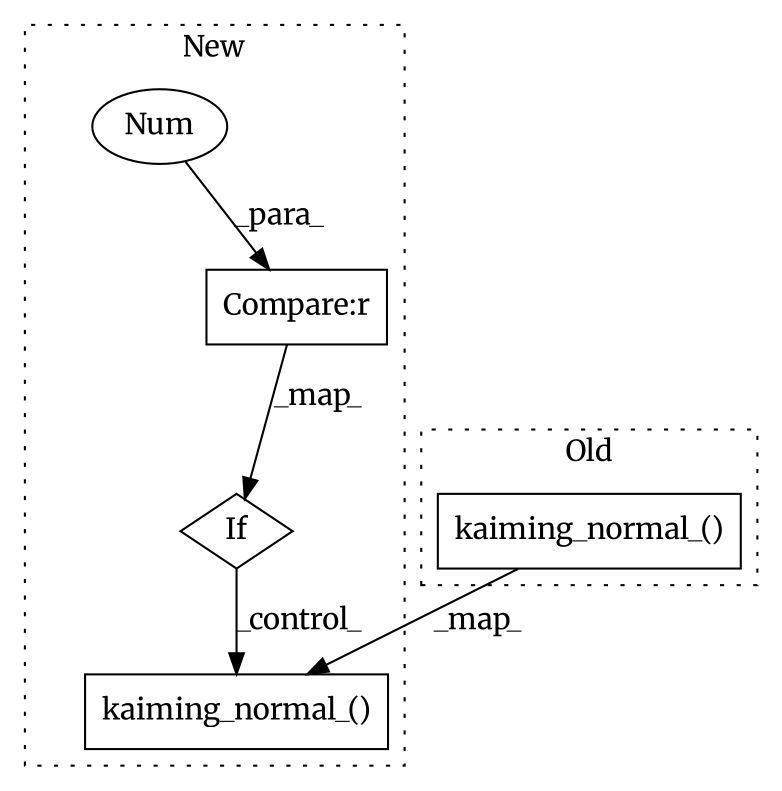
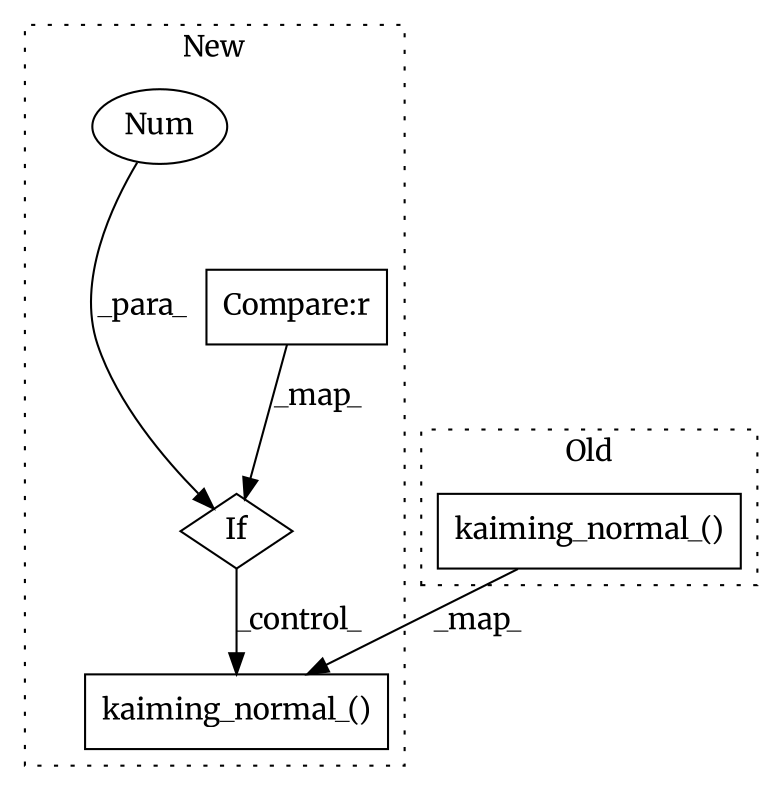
edge "Num" -> "Compare:r": now "Num" -> "If"
